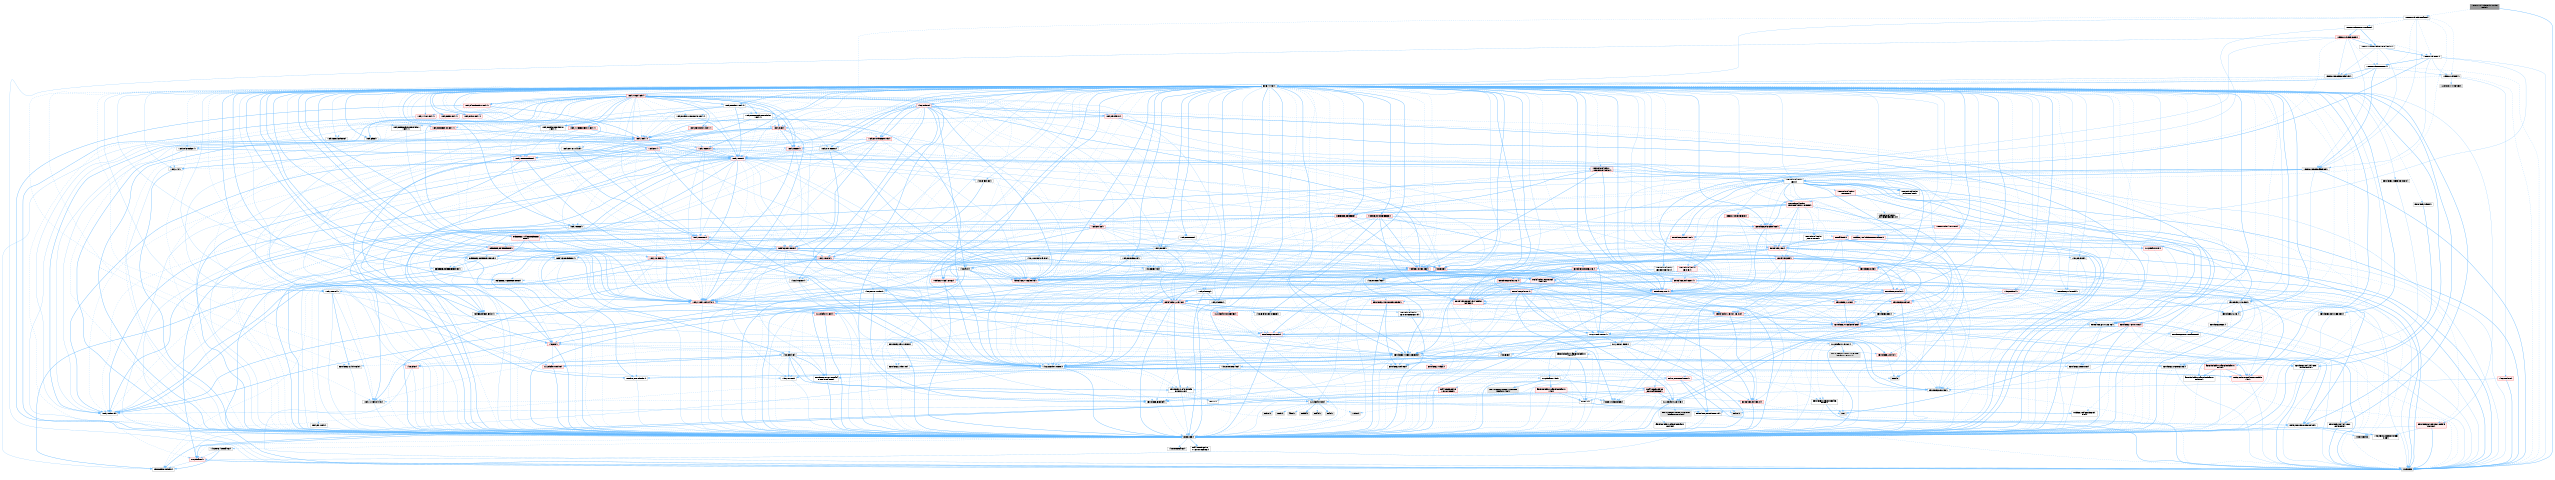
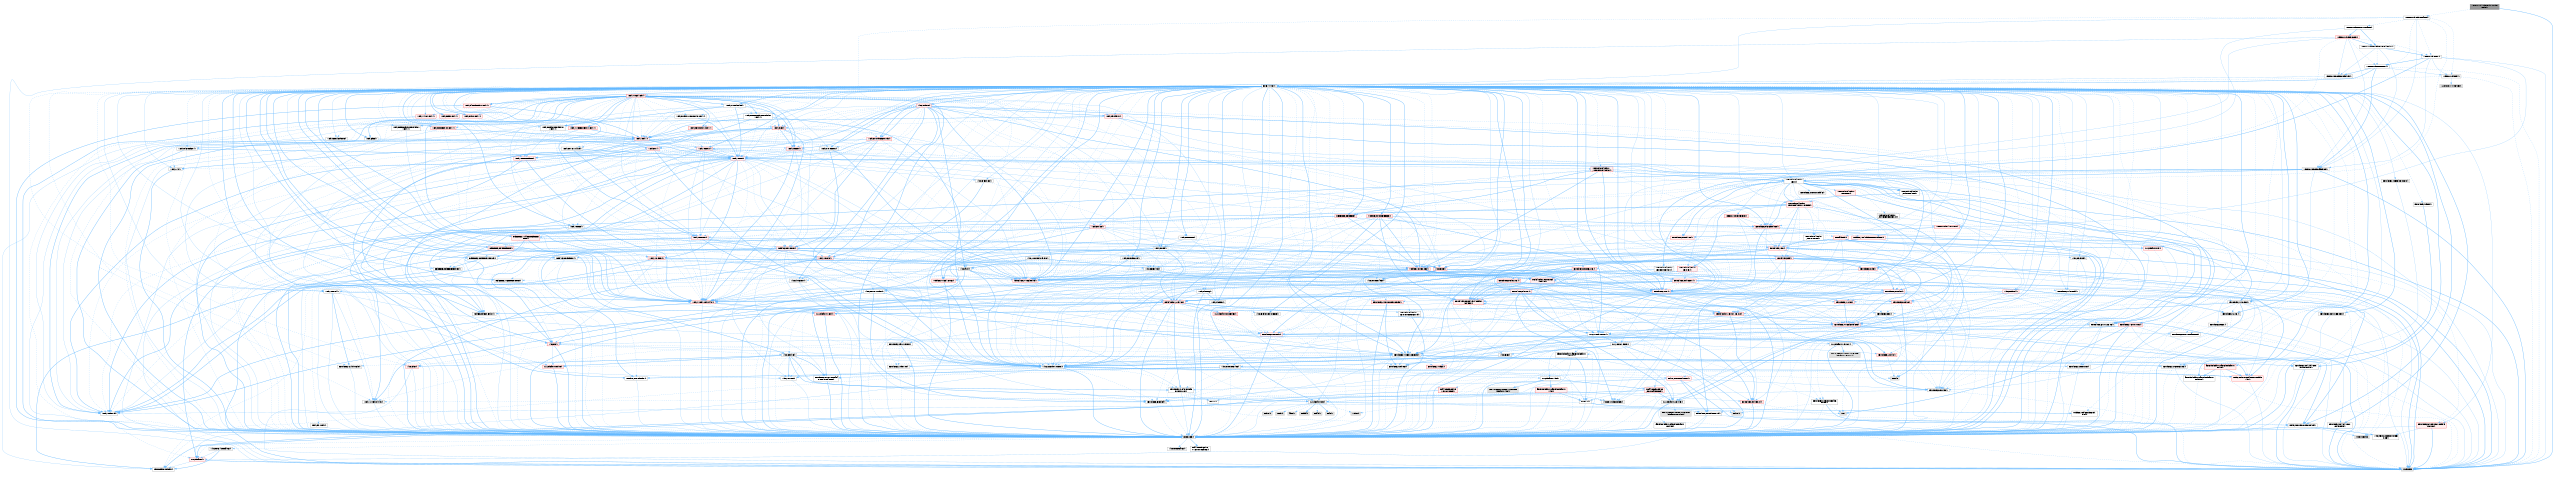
node "Math/RotationMatrix.h": label "Math/RotationMatrix.h" -> "Math/UnrealString.h"
edge "Math/UnrealMath.h" -> "Math/ScaleRotationTranslation Matrix.h": style dashed -> bold
node "Templates/IsConstructible.h": added
node "Misc/TVariant.h": removed
